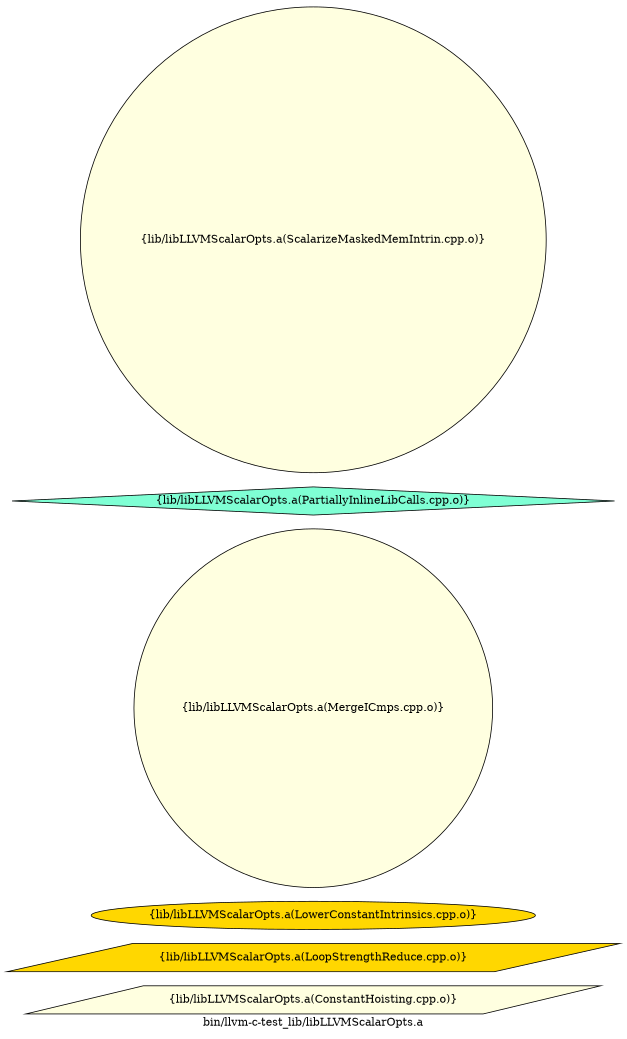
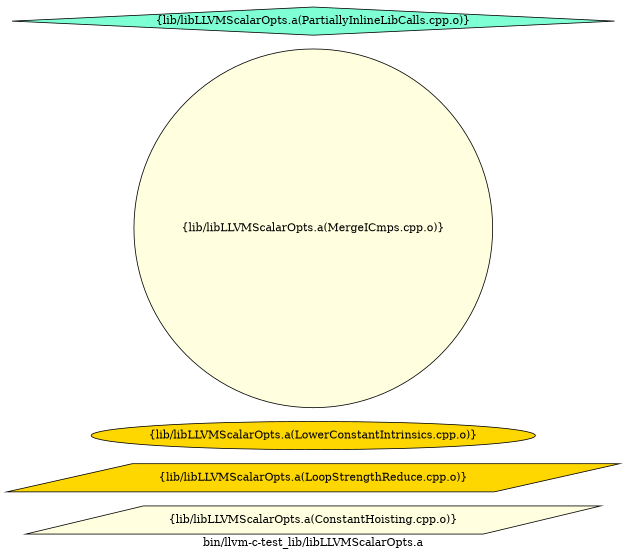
node "{lib/libLLVMScalarOpts.a(ScalarizeMaskedMemIntrin.cpp.o)}": removed
